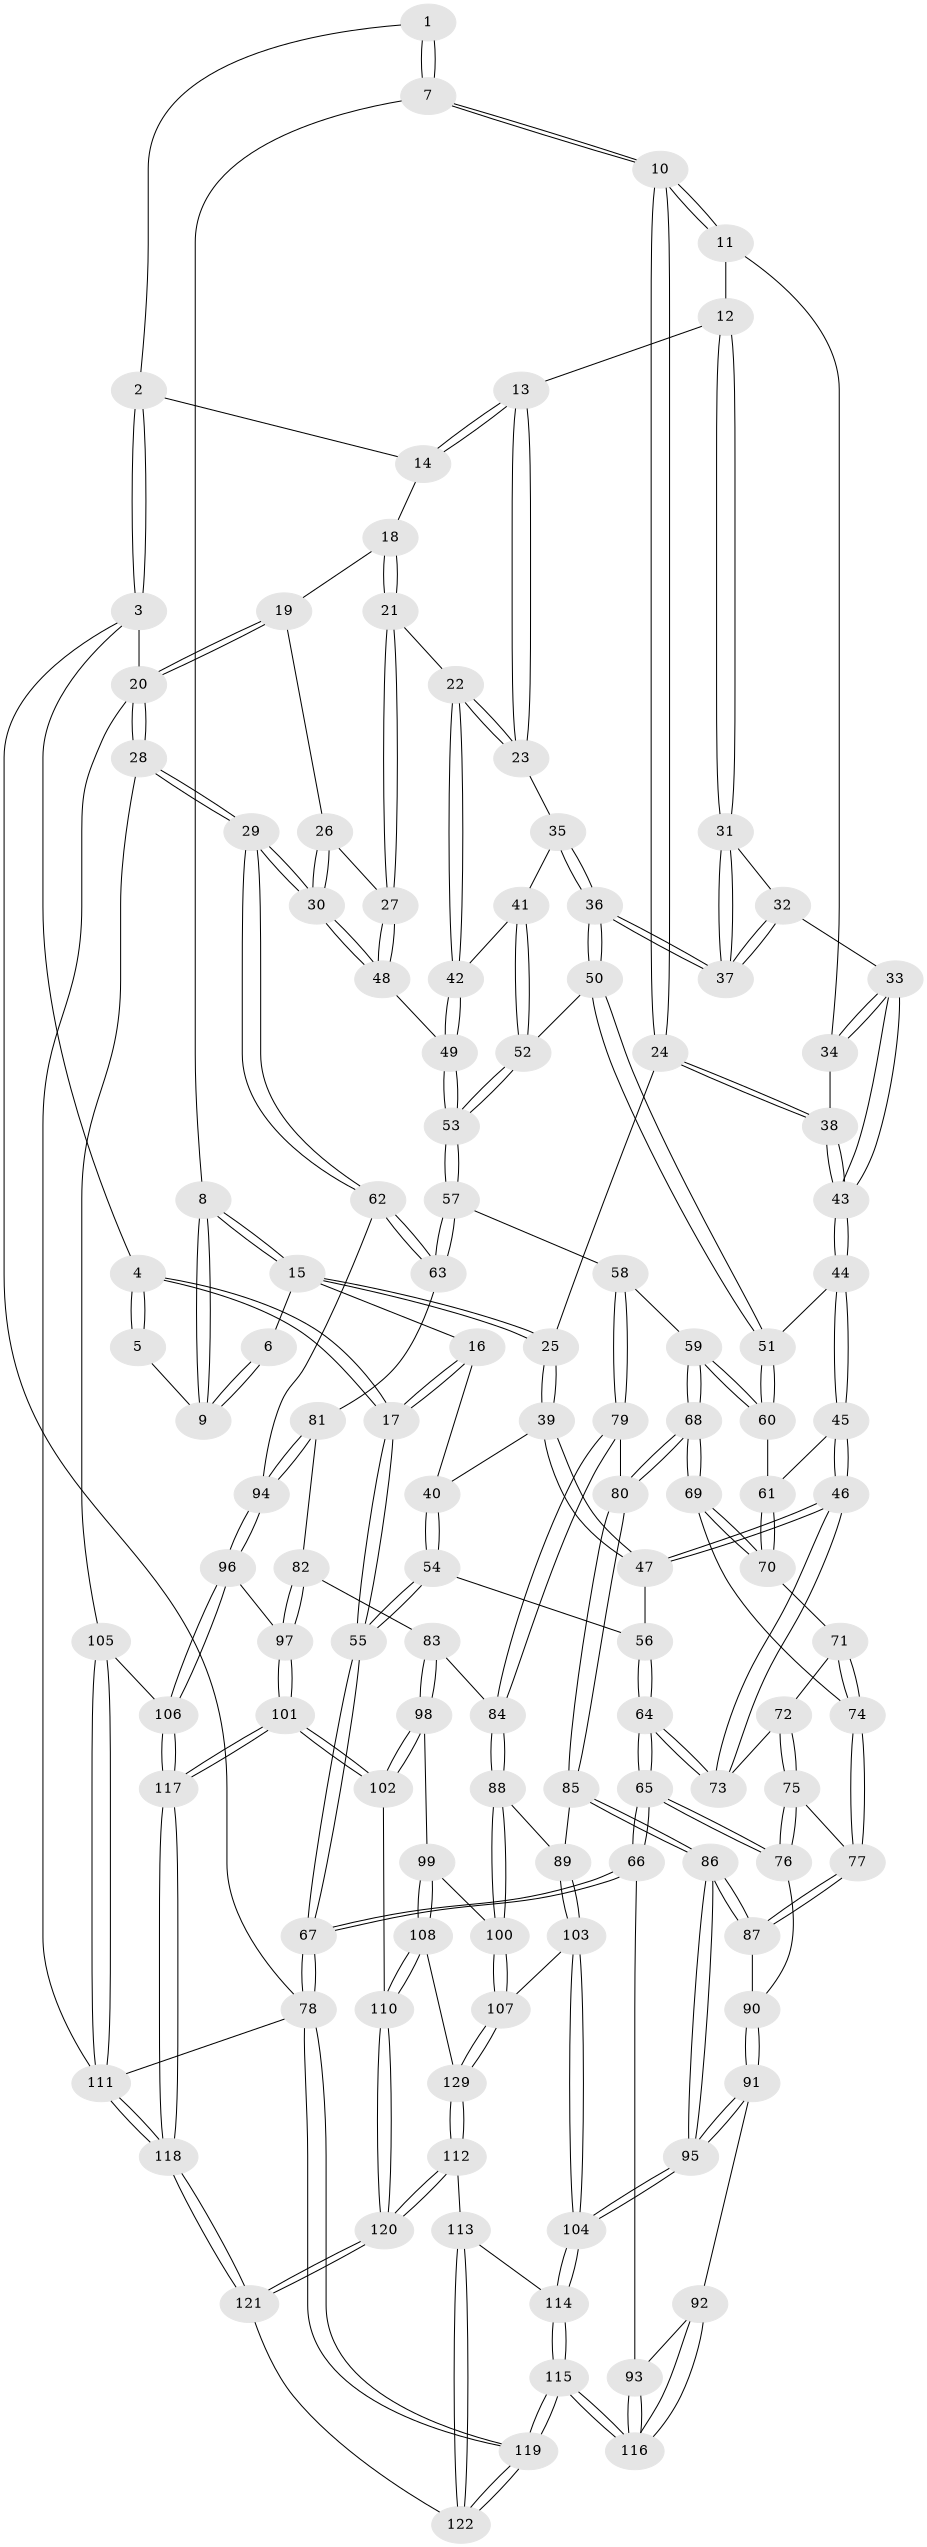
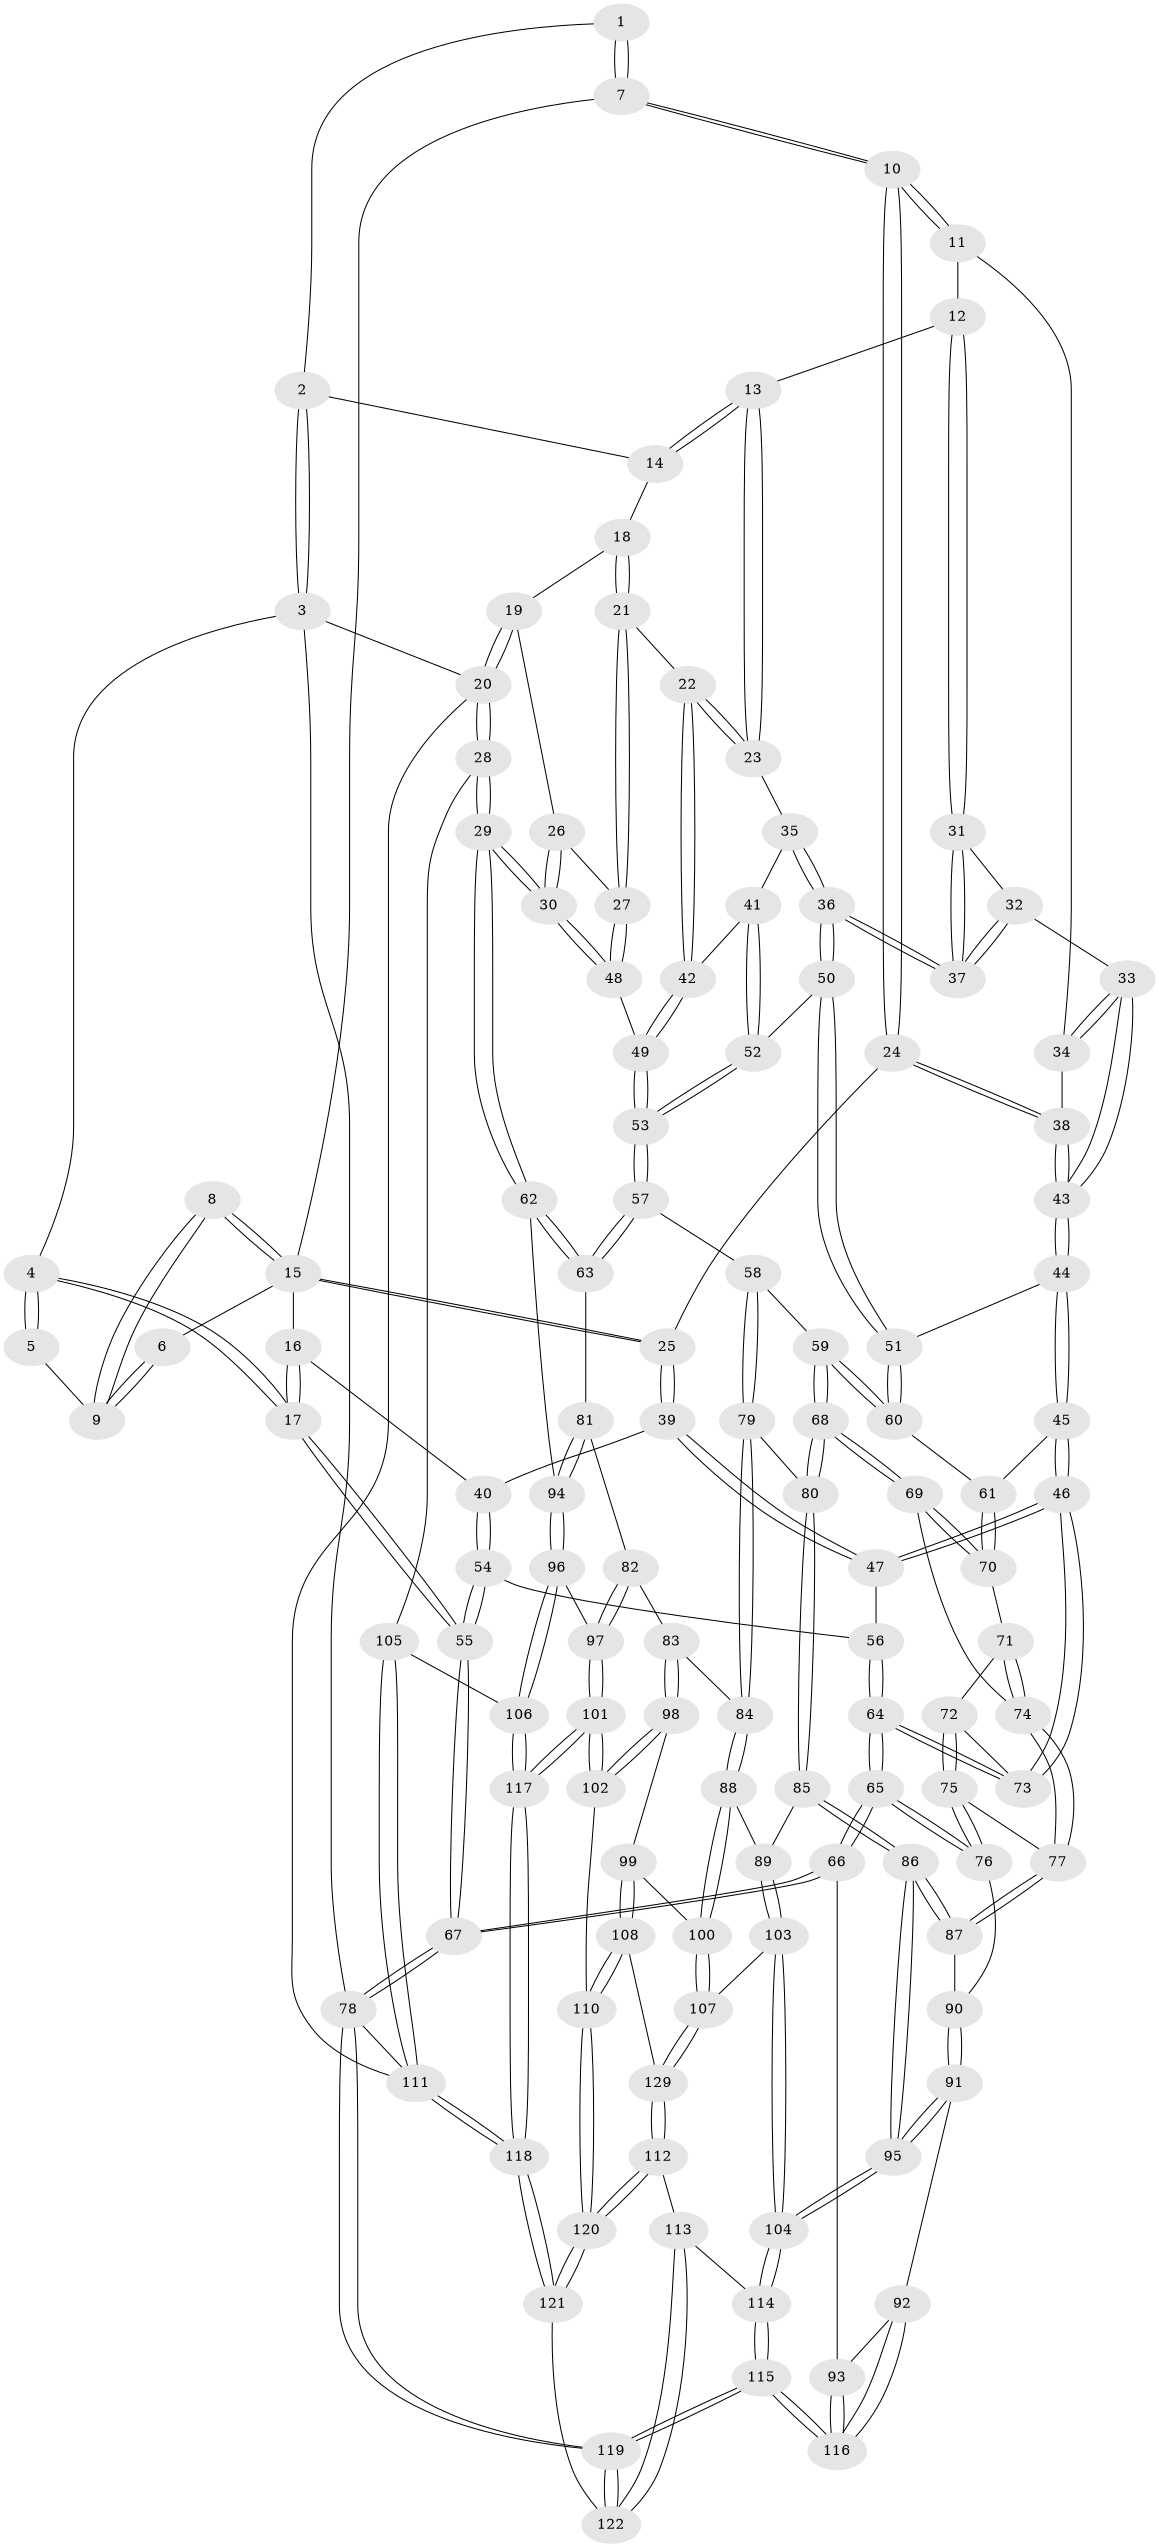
edge "7" -- "8": now "7" -- "15"
